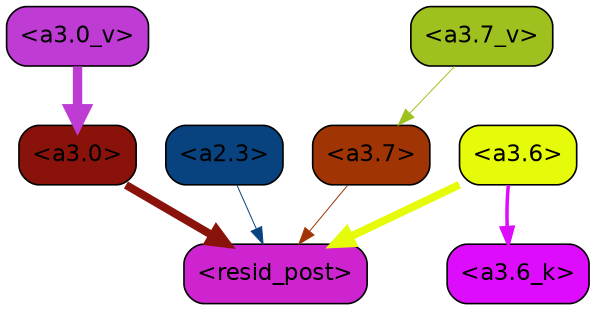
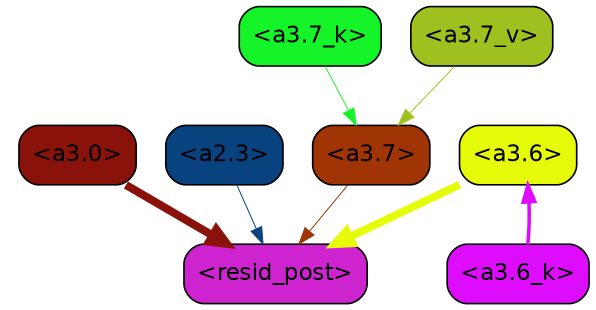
node "<a3.0_v>": removed
node "<a3.7_k>": added
edge "<a3.6>" -> "<a3.6_k>": reversed
